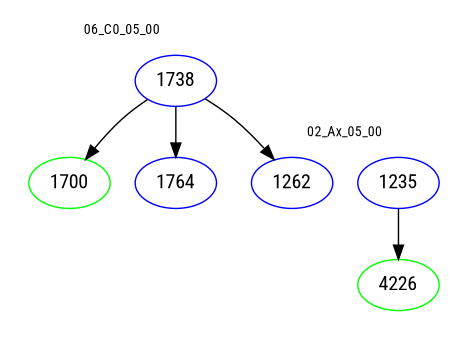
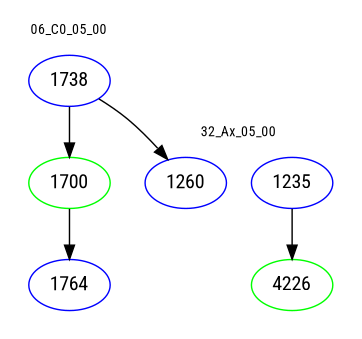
edge "1738" -> "1764": now "1700" -> "1764"
cluster "02_Ax_05_00": label "02_Ax_05_00" -> "32_Ax_05_00"
node "1262": label "1262" -> "1260"
